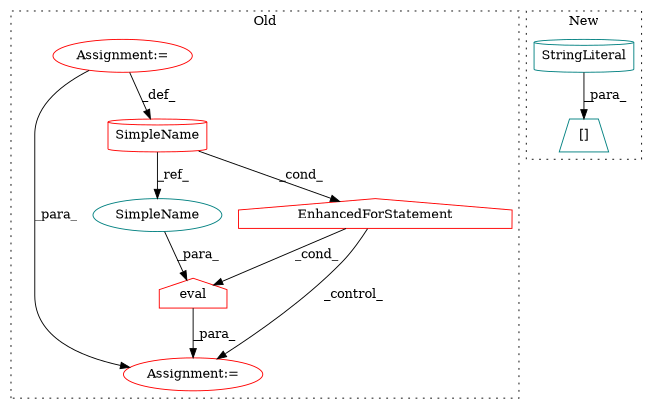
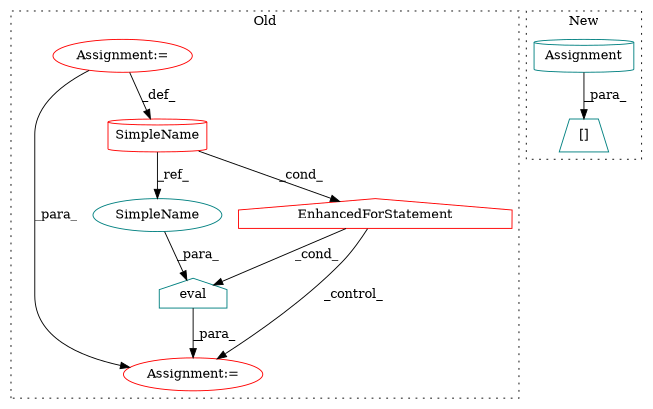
node "StringLiteral": label "StringLiteral" -> "Assignment"
node "eval": color red -> teal
